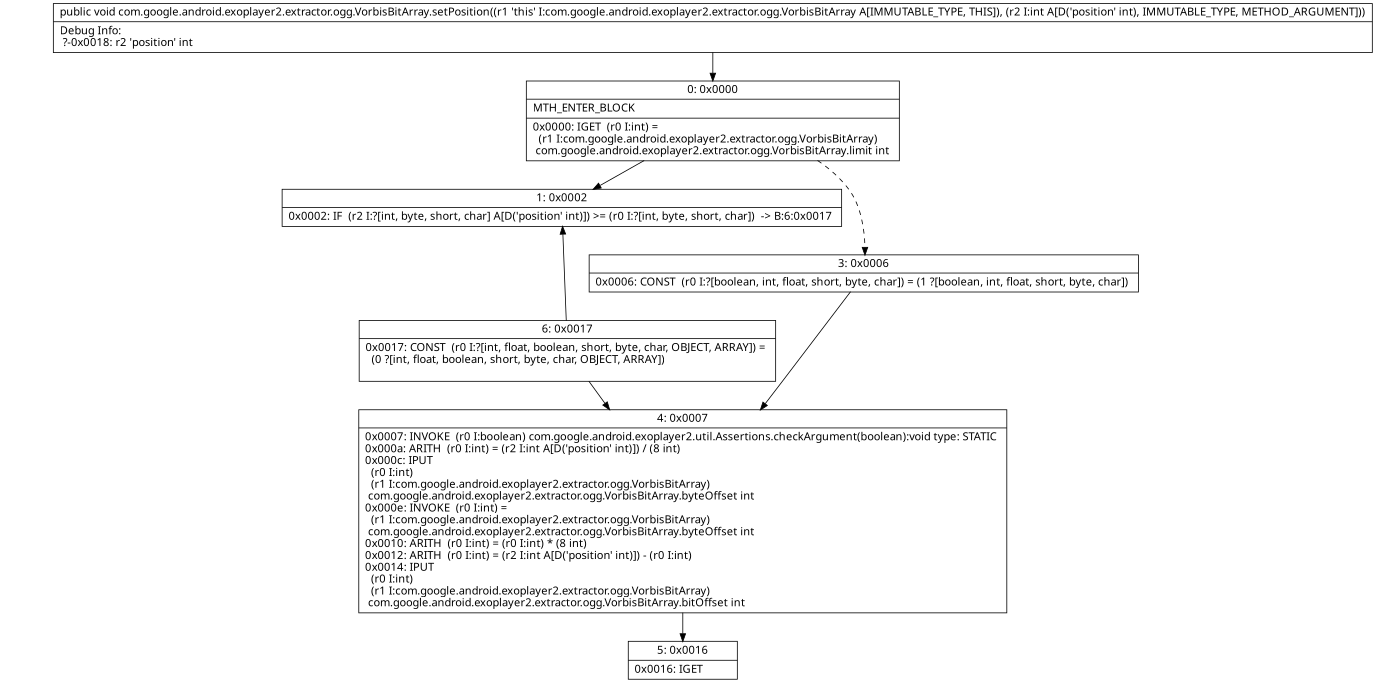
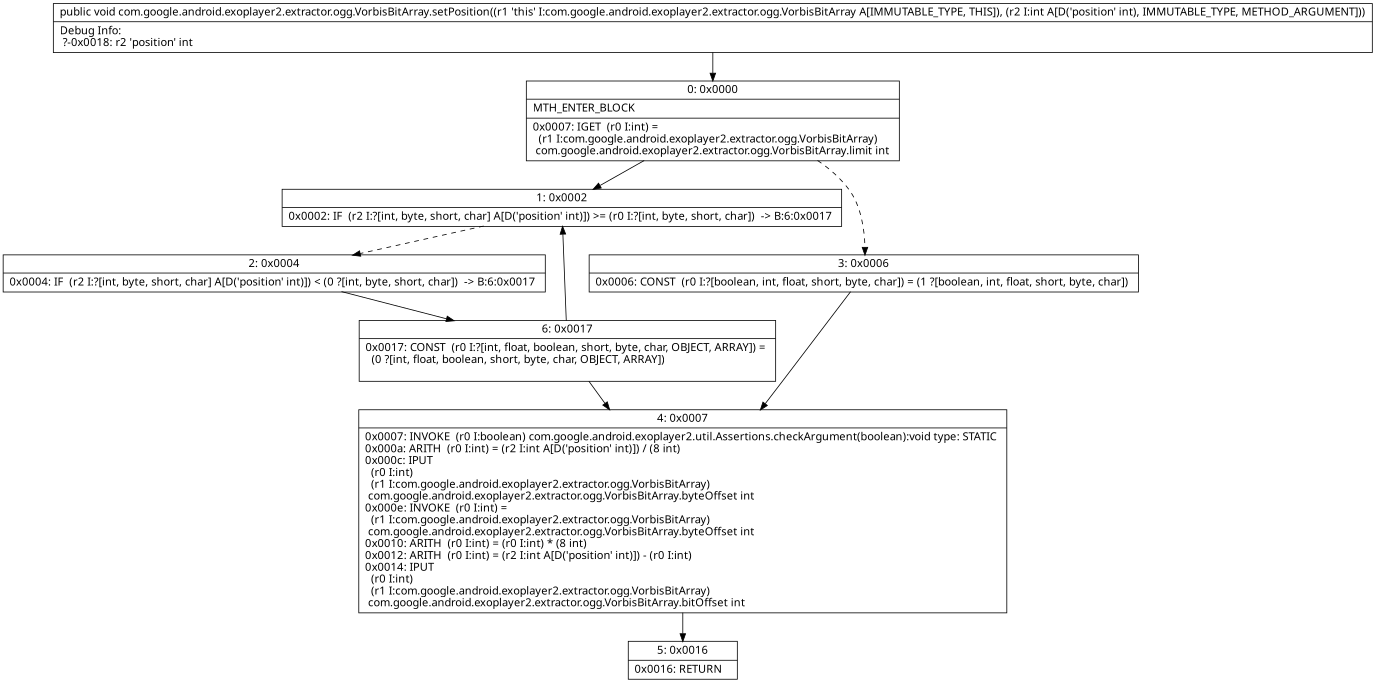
node "0: 0x0000": text "0x0000: IGET  (r0 I:int) =" -> "0x0007: IGET  (r0 I:int) ="
node "2: 0x0004": added
node "5: 0x0016": text "0x0016: IGET" -> "0x0016: RETURN"
